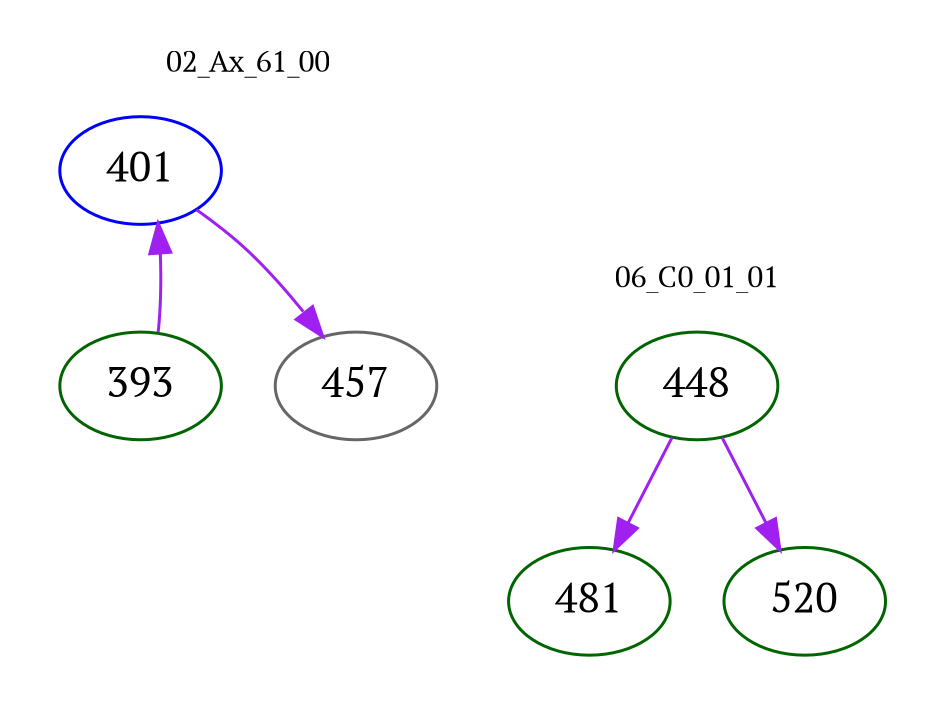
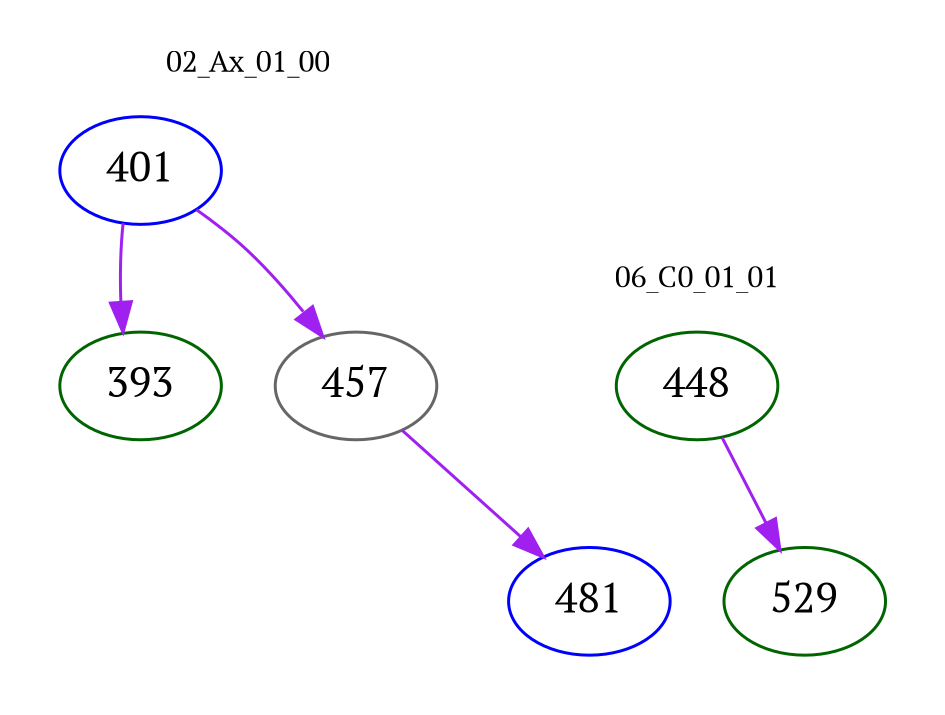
cluster "02_Ax_61_00": label "02_Ax_61_00" -> "02_Ax_01_00"
edge "393" -> "401": reversed
edge "448" -> "481": now "457" -> "481"
node "481": color darkgreen -> blue
node "520": label "520" -> "529"
